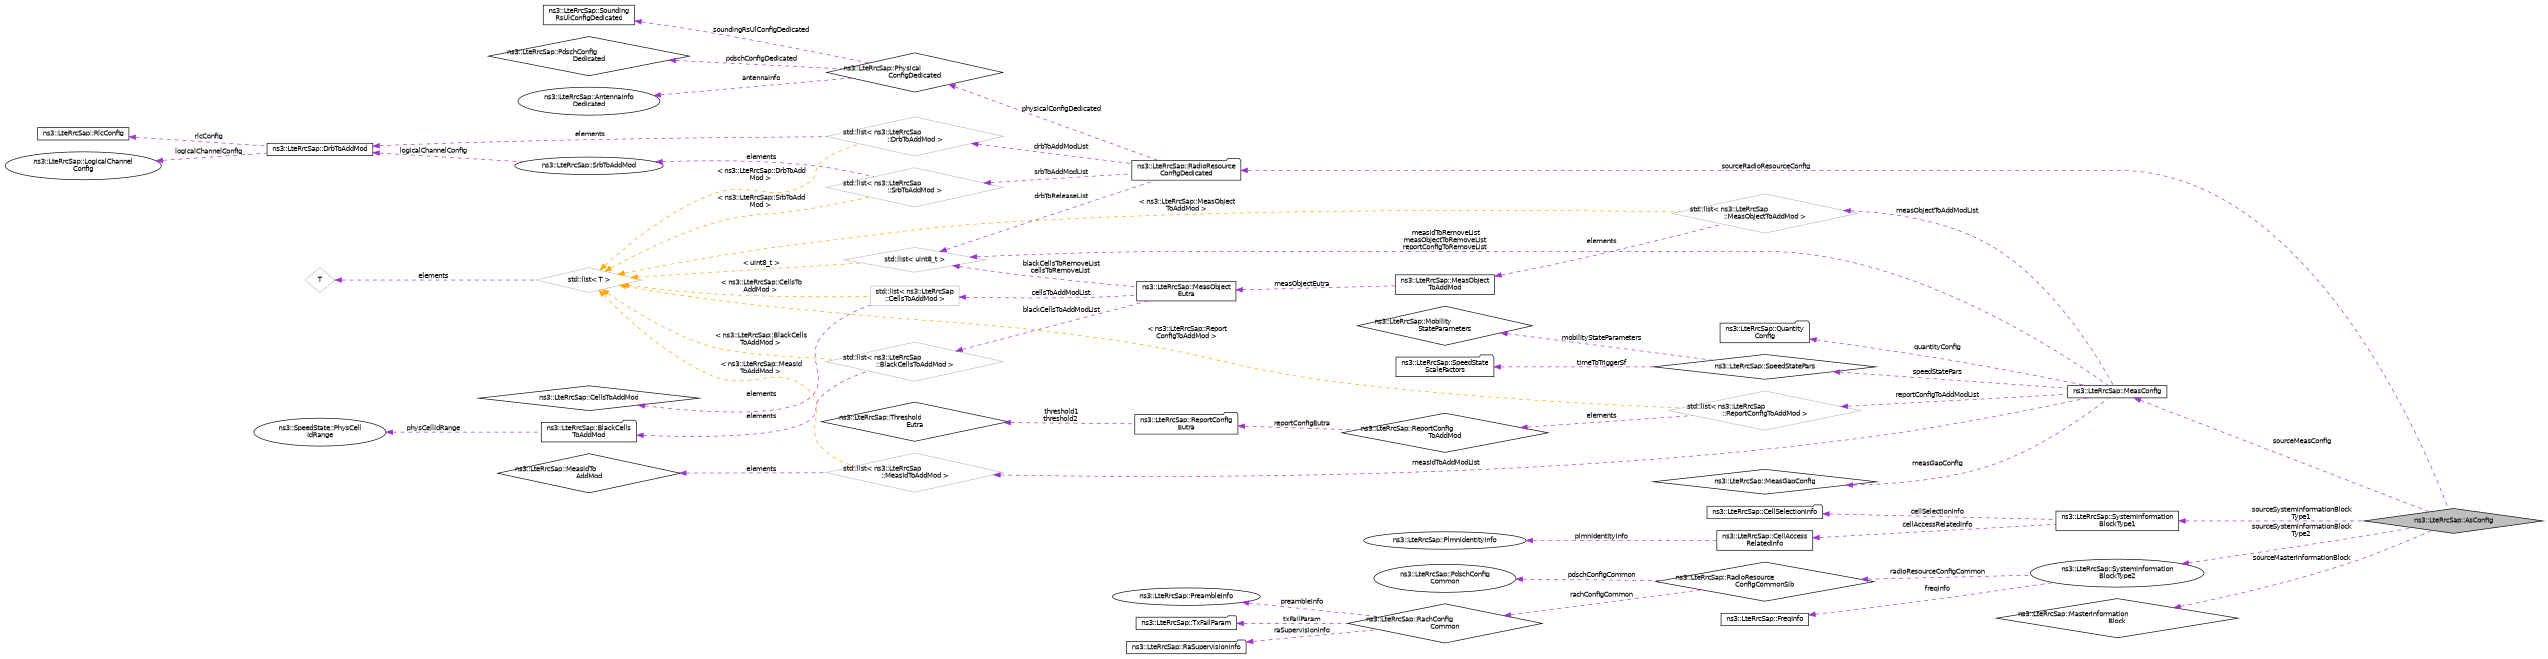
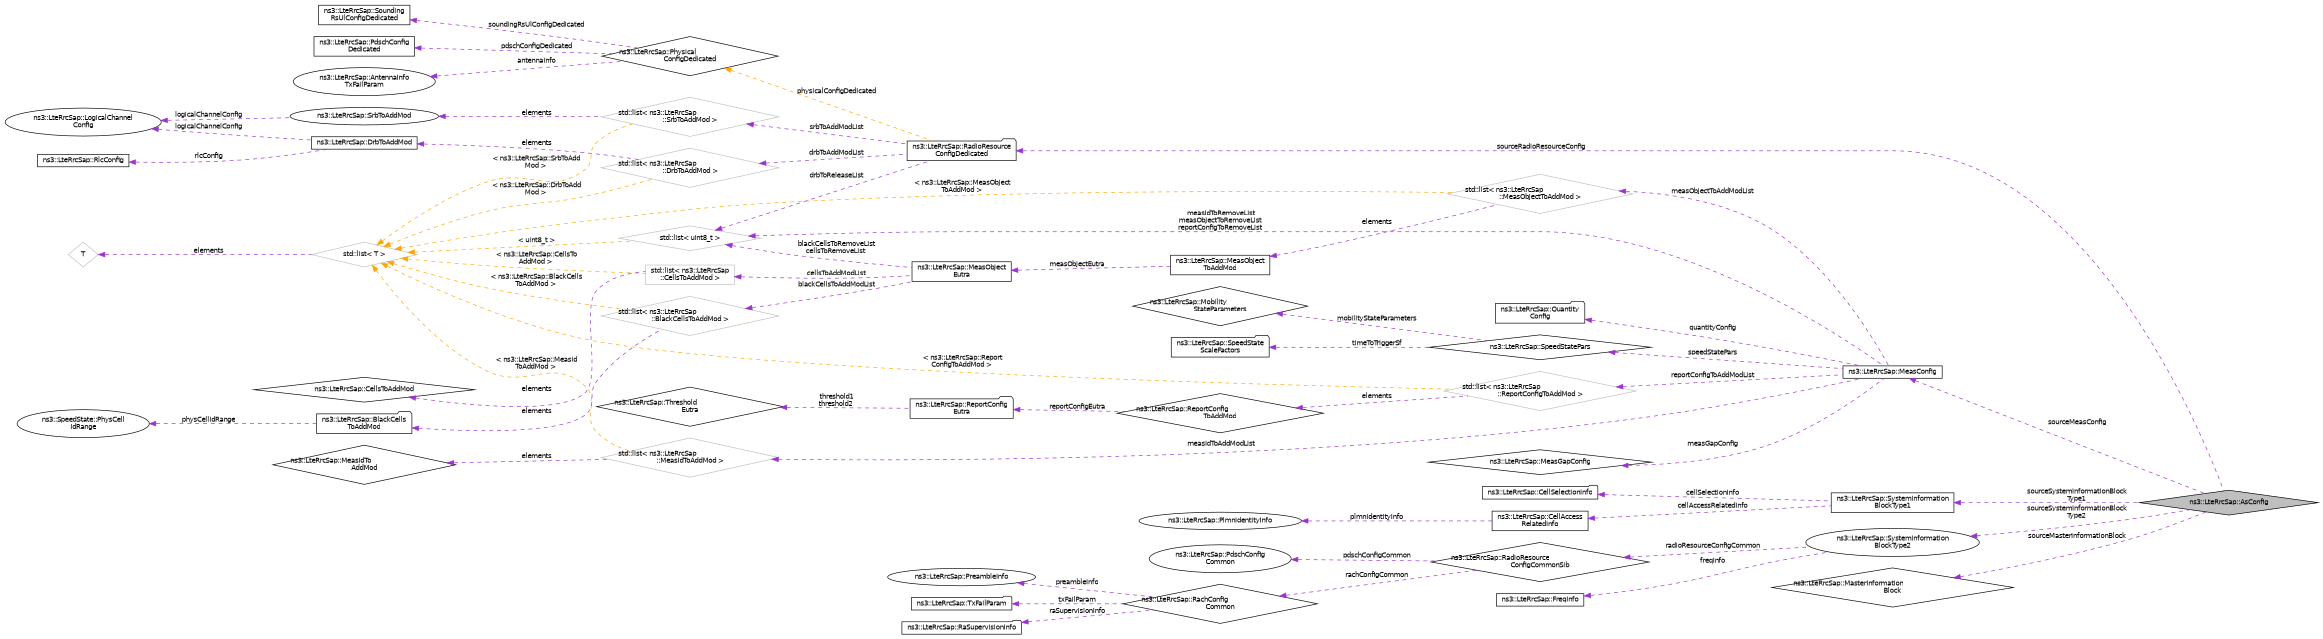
node "ns3::LteRrcSap::PdschConfig Dedicated": shape diamond -> box
node "ns3::LteRrcSap::AntennaInfo Dedicated": label "ns3::LteRrcSap::AntennaInfo Dedicated" -> "ns3::LteRrcSap::AntennaInfo TxFailParam"
edge "ns3::LteRrcSap::RadioResource ConfigDedicated" -> "ns3::LteRrcSap::Physical ConfigDedicated": color darkorchid3 -> orange
edge "ns3::LteRrcSap::SrbToAddMod" -> "ns3::LteRrcSap::DrbToAddMod": now "ns3::LteRrcSap::SrbToAddMod" -> "ns3::LteRrcSap::LogicalChannel Config"
